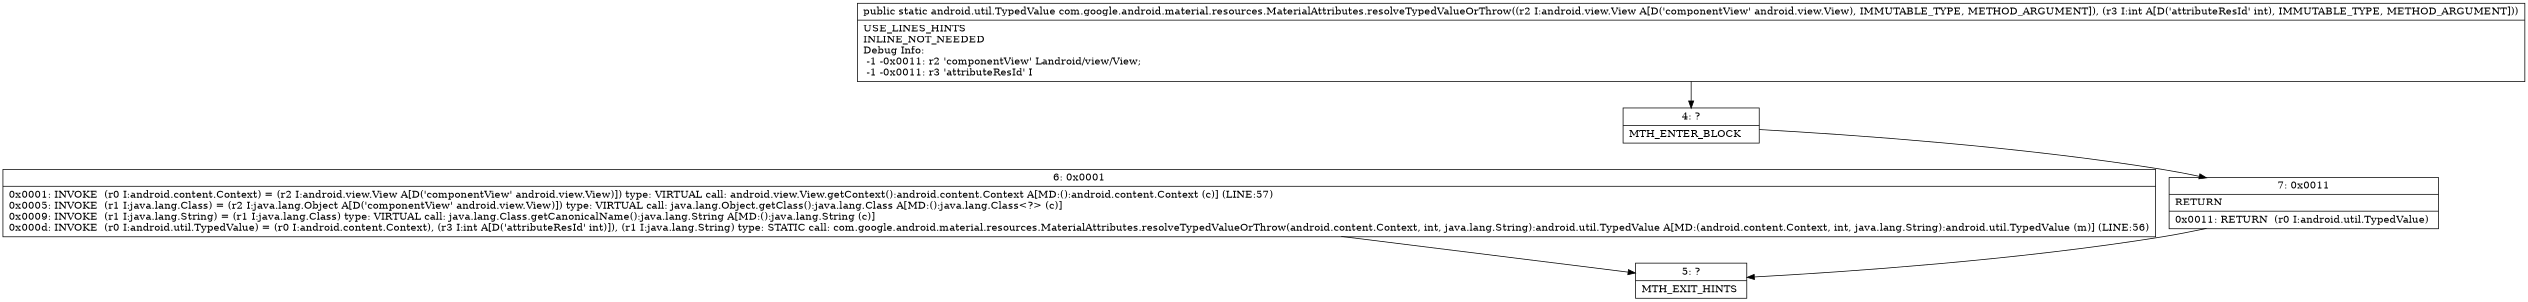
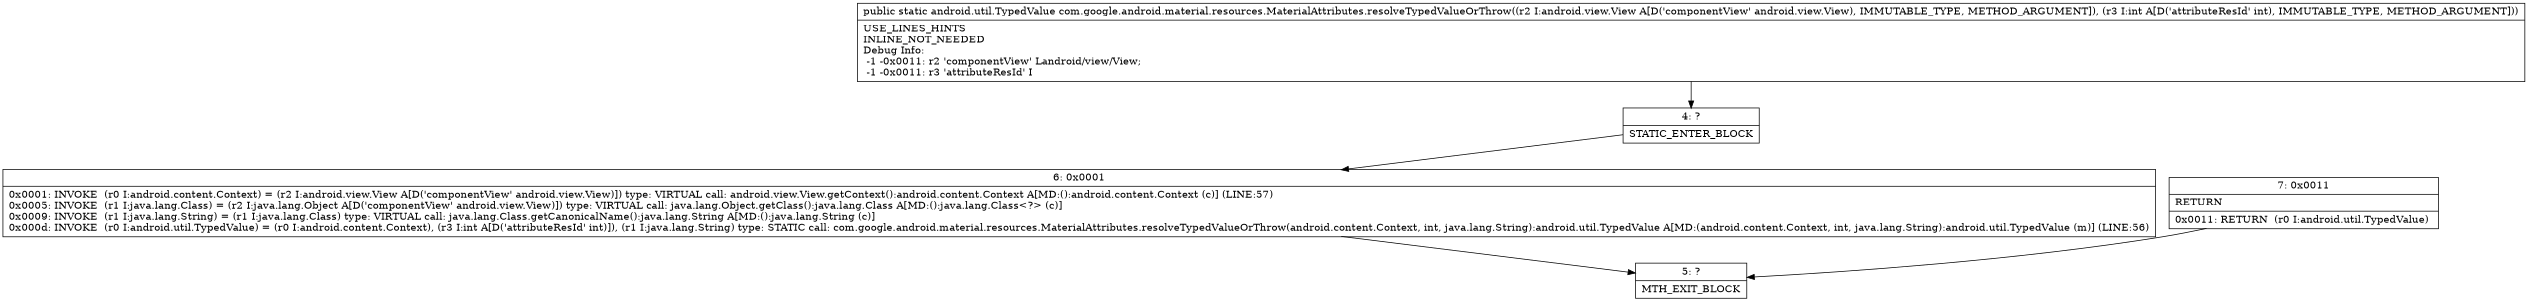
node "4: ?": text "MTH_ENTER_BLOCK" -> "STATIC_ENTER_BLOCK"
edge "4: ?" -> "7: 0x0011": now "4: ?" -> "6: 0x0001"
node "5: ?": text "MTH_EXIT_HINTS" -> "MTH_EXIT_BLOCK"
